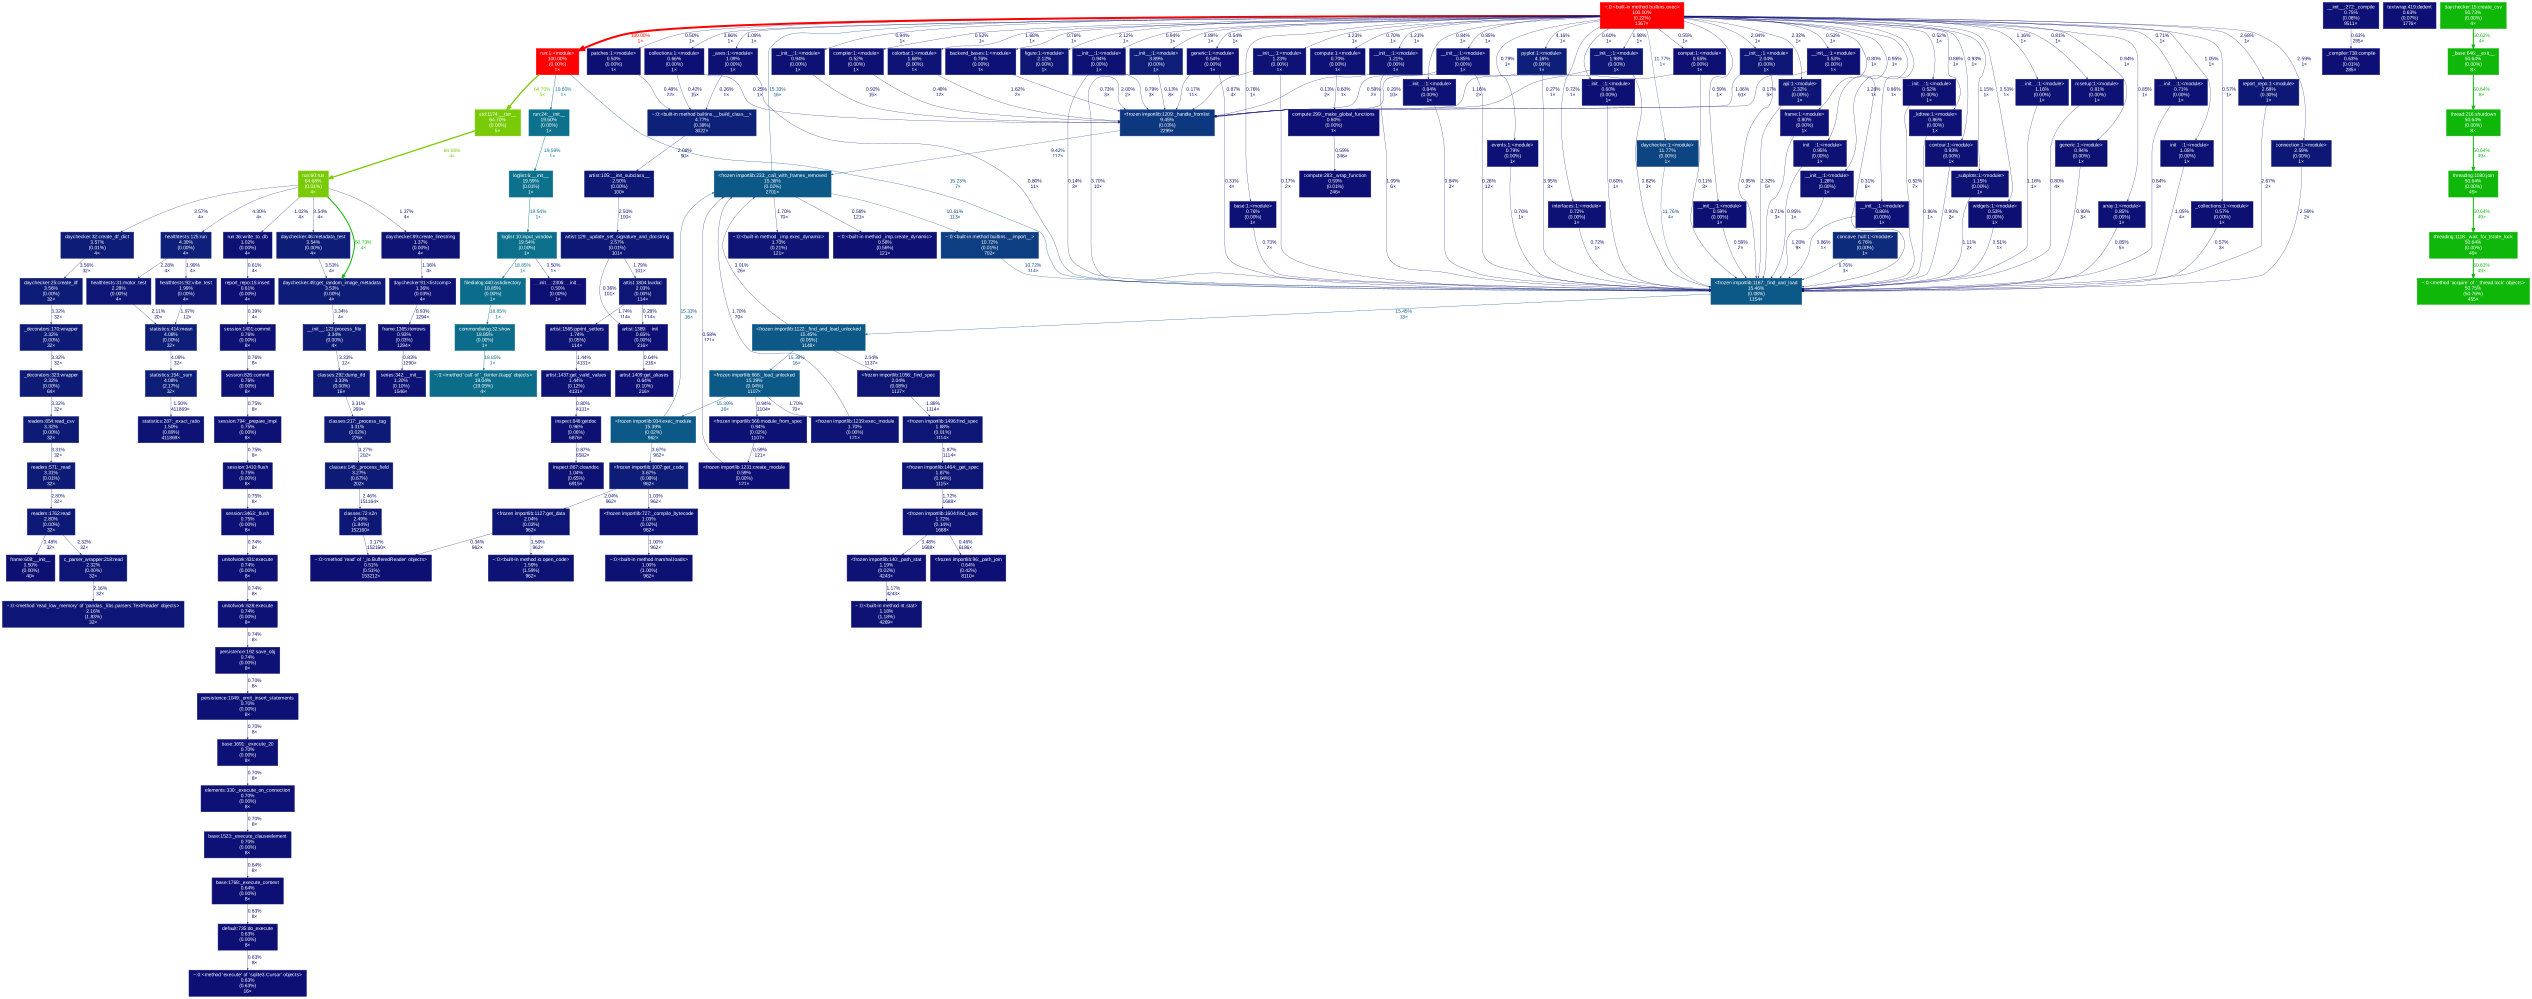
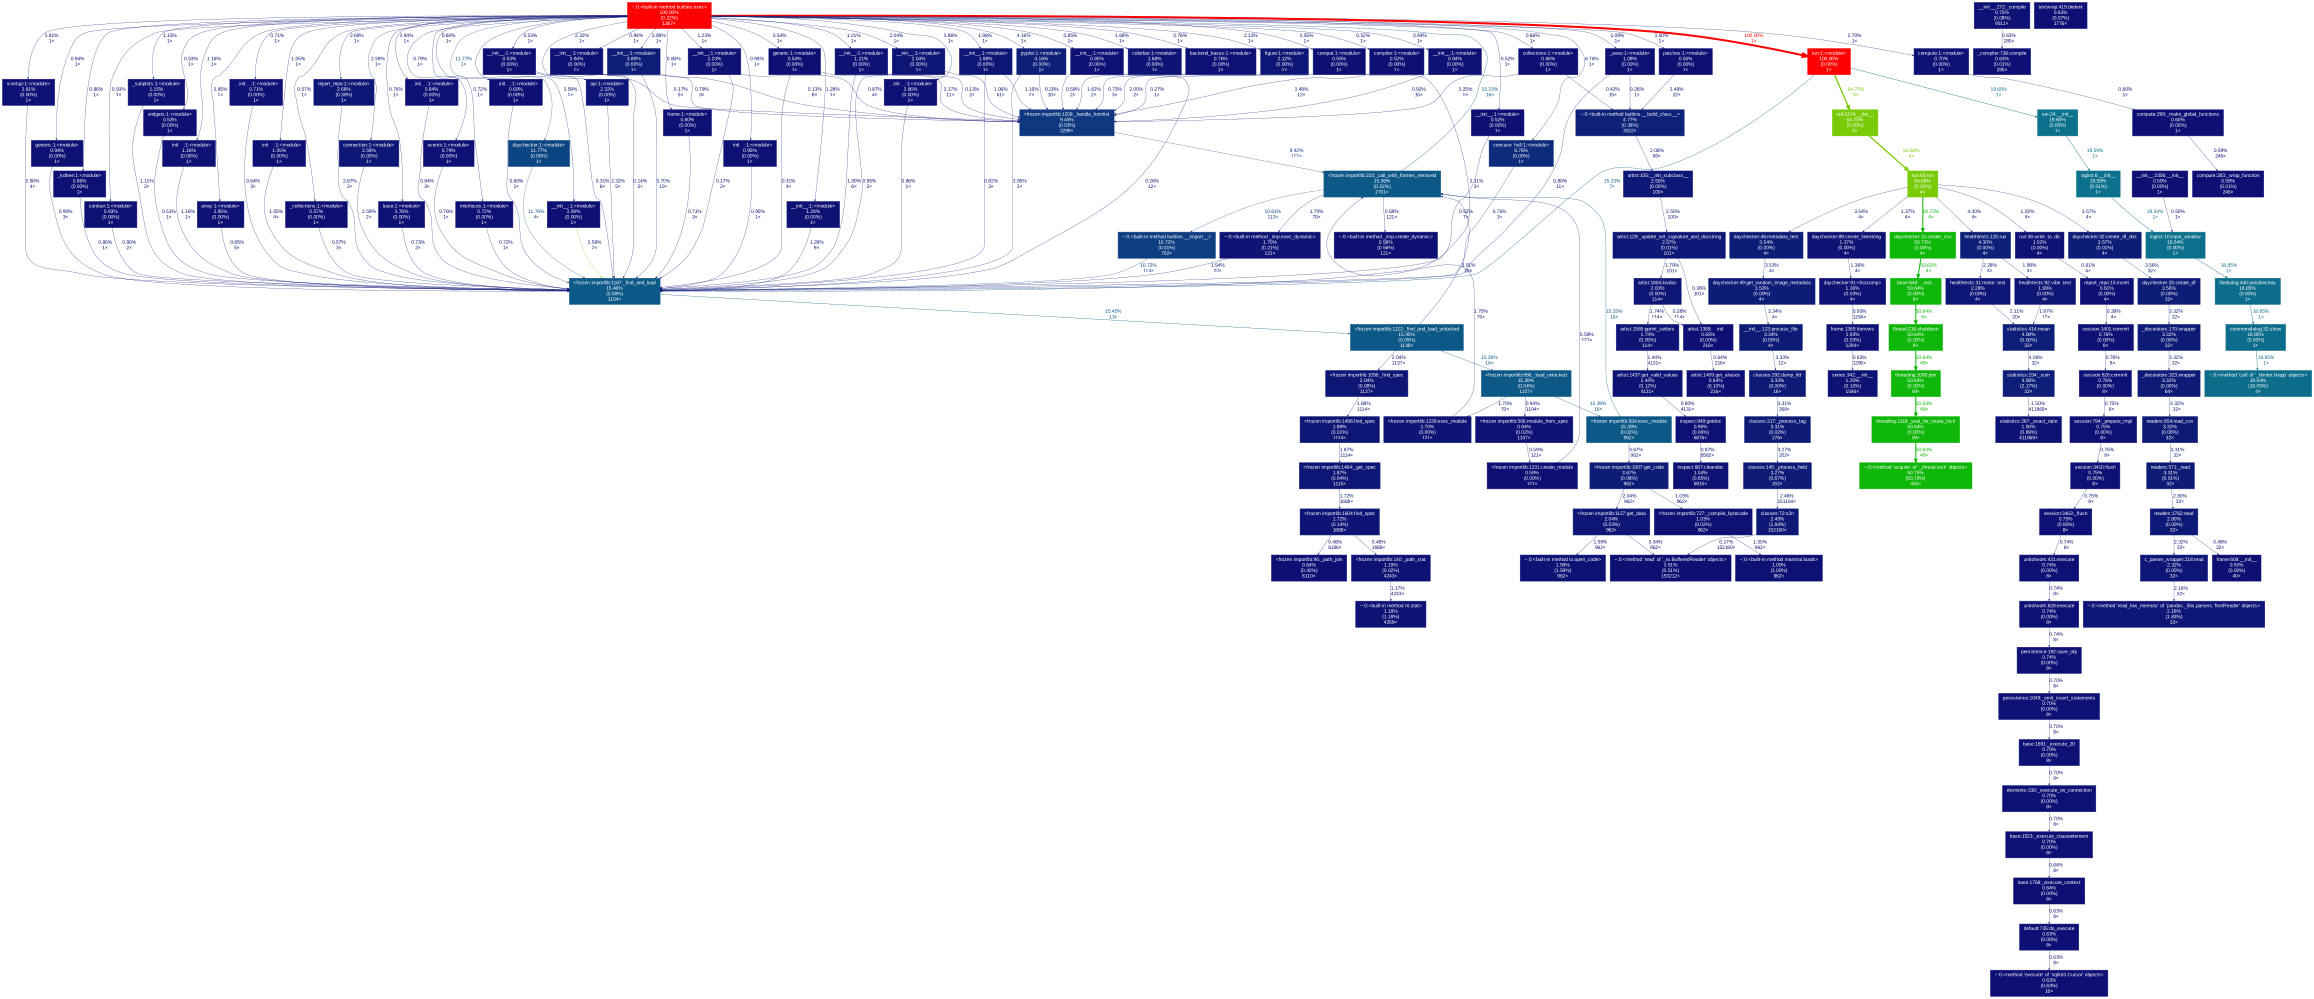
edge "~:0:<built-in method builtins.exec> 100.00% (0.22%) 1367×" -> "concave_hull:1:<module> 6.76% (0.00%) 1×": added, label "6.76% 1×"
edge "run:60:run 64.68% (0.01%) 4×" -> "daychecker:49:get_random_image_metadata 3.53% (0.00%) 4×": now "run:60:run 64.68% (0.01%) 4×" -> "daychecker:15:create_csv 50.73% (0.00%) 4×"
edge "__init__:1:<module> 0.59% (0.00%) 1×" -> "<frozen importlib:1167:_find_and_load 15.46% (0.08%) 1154×": color #0d0f74 -> #7acb07
edge "loglist:10:input_window 19.54% (0.00%) 1×" -> "__init__:2306:__init__ 0.50% (0.00%) 1×": reversed
edge "~:0:<built-in method _imp.exec_dynamic> 1.70% (0.21%) 121×" -> "<frozen importlib:1167:_find_and_load 15.46% (0.08%) 1154×": added, label "1.54% 22×"
